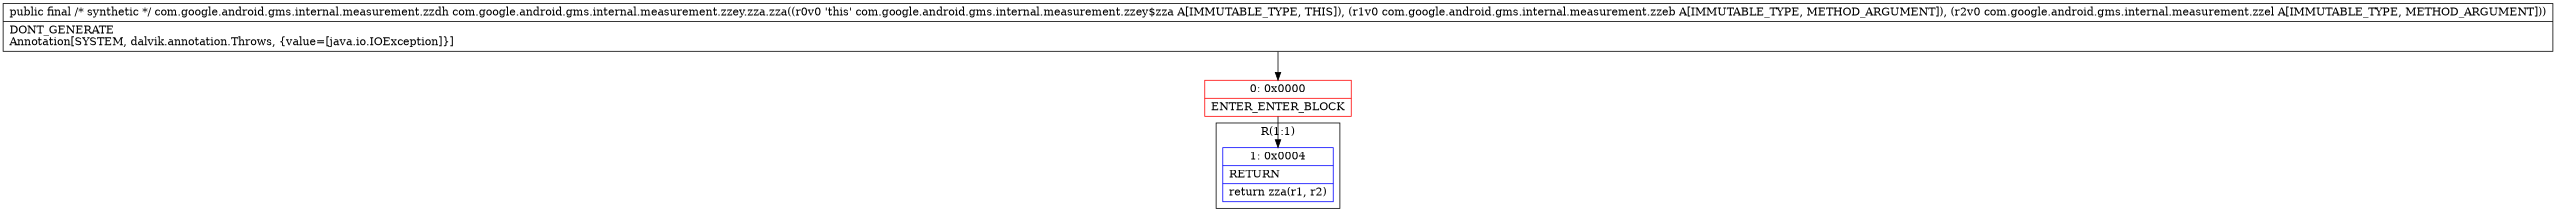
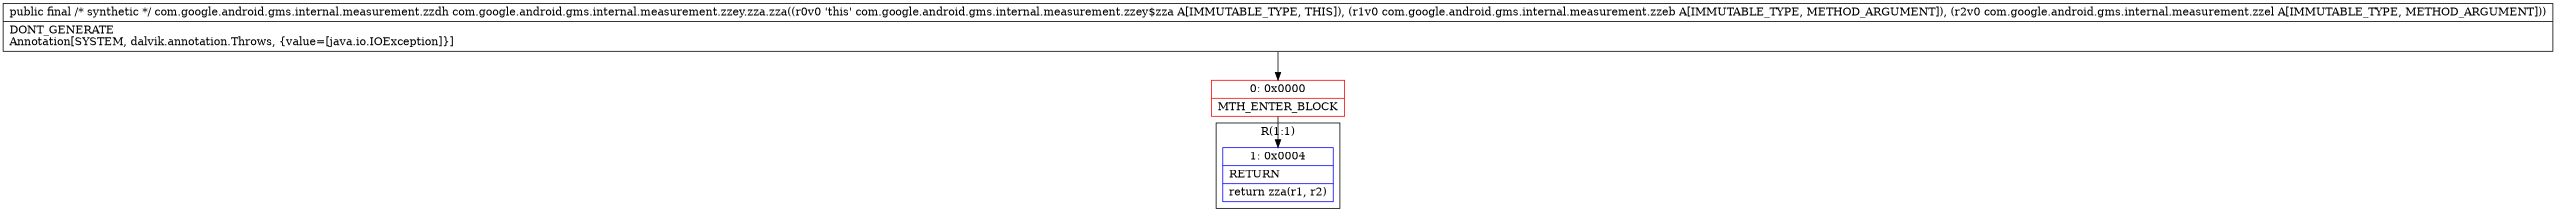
node "0: 0x0000": text "ENTER_ENTER_BLOCK" -> "MTH_ENTER_BLOCK"
